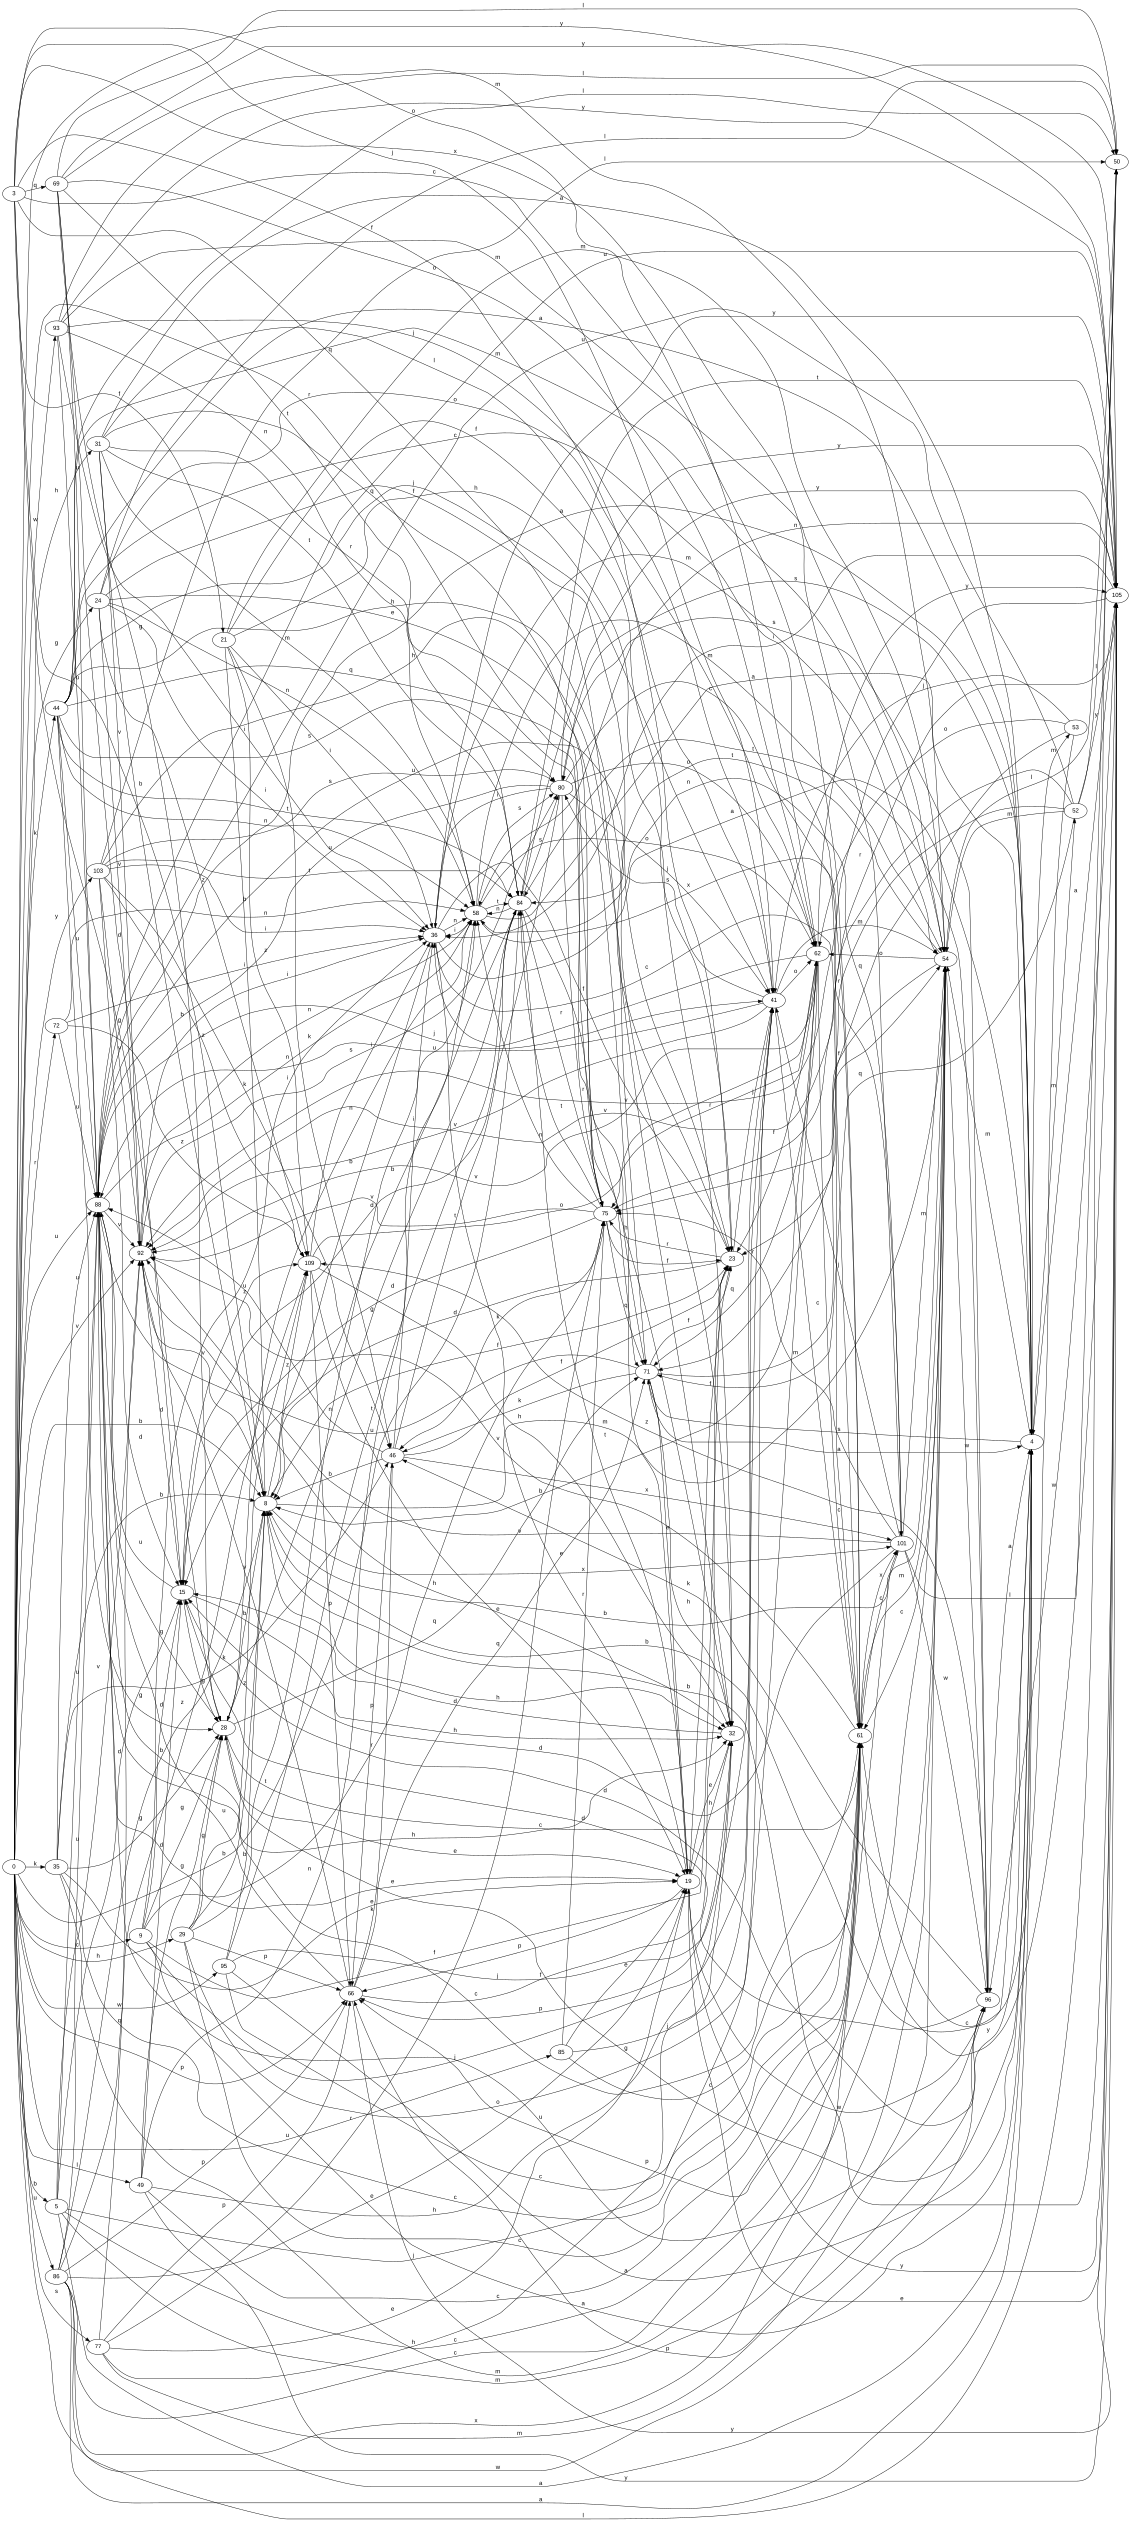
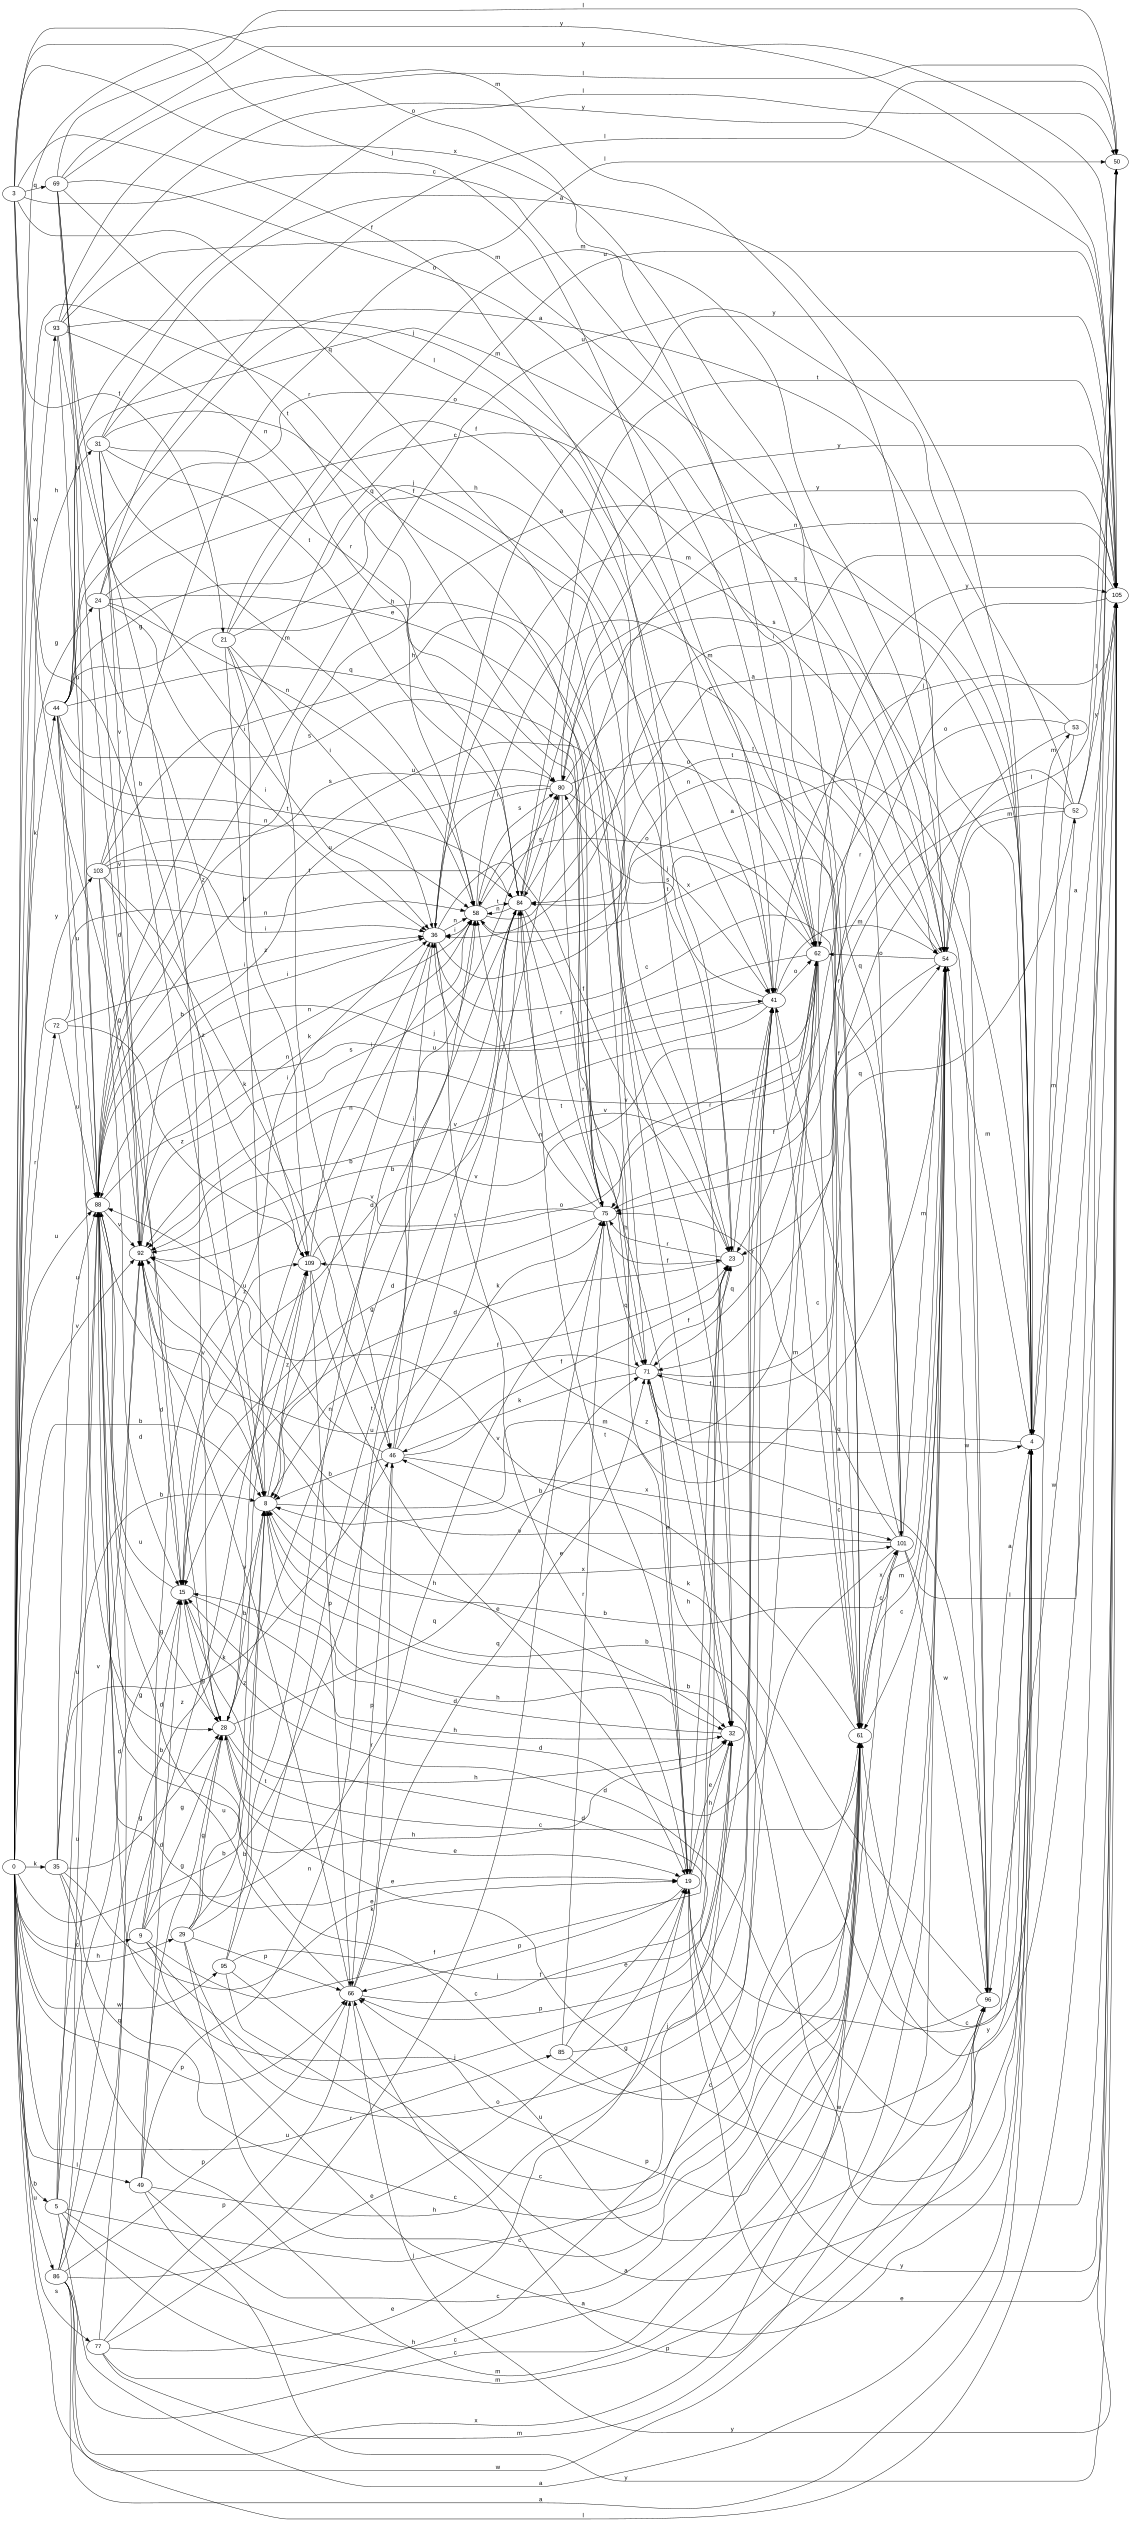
edge "62" -> "84": added, label "t"
edge "75" -> "46": reversed
edge "4" -> "71": label "s" -> "q"
edge "109" -> "32": now "28" -> "32"
